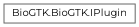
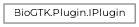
node "BioGTK.BioGTK.IPlugin": label "BioGTK.BioGTK.IPlugin" -> "BioGTK.Plugin.IPlugin"
